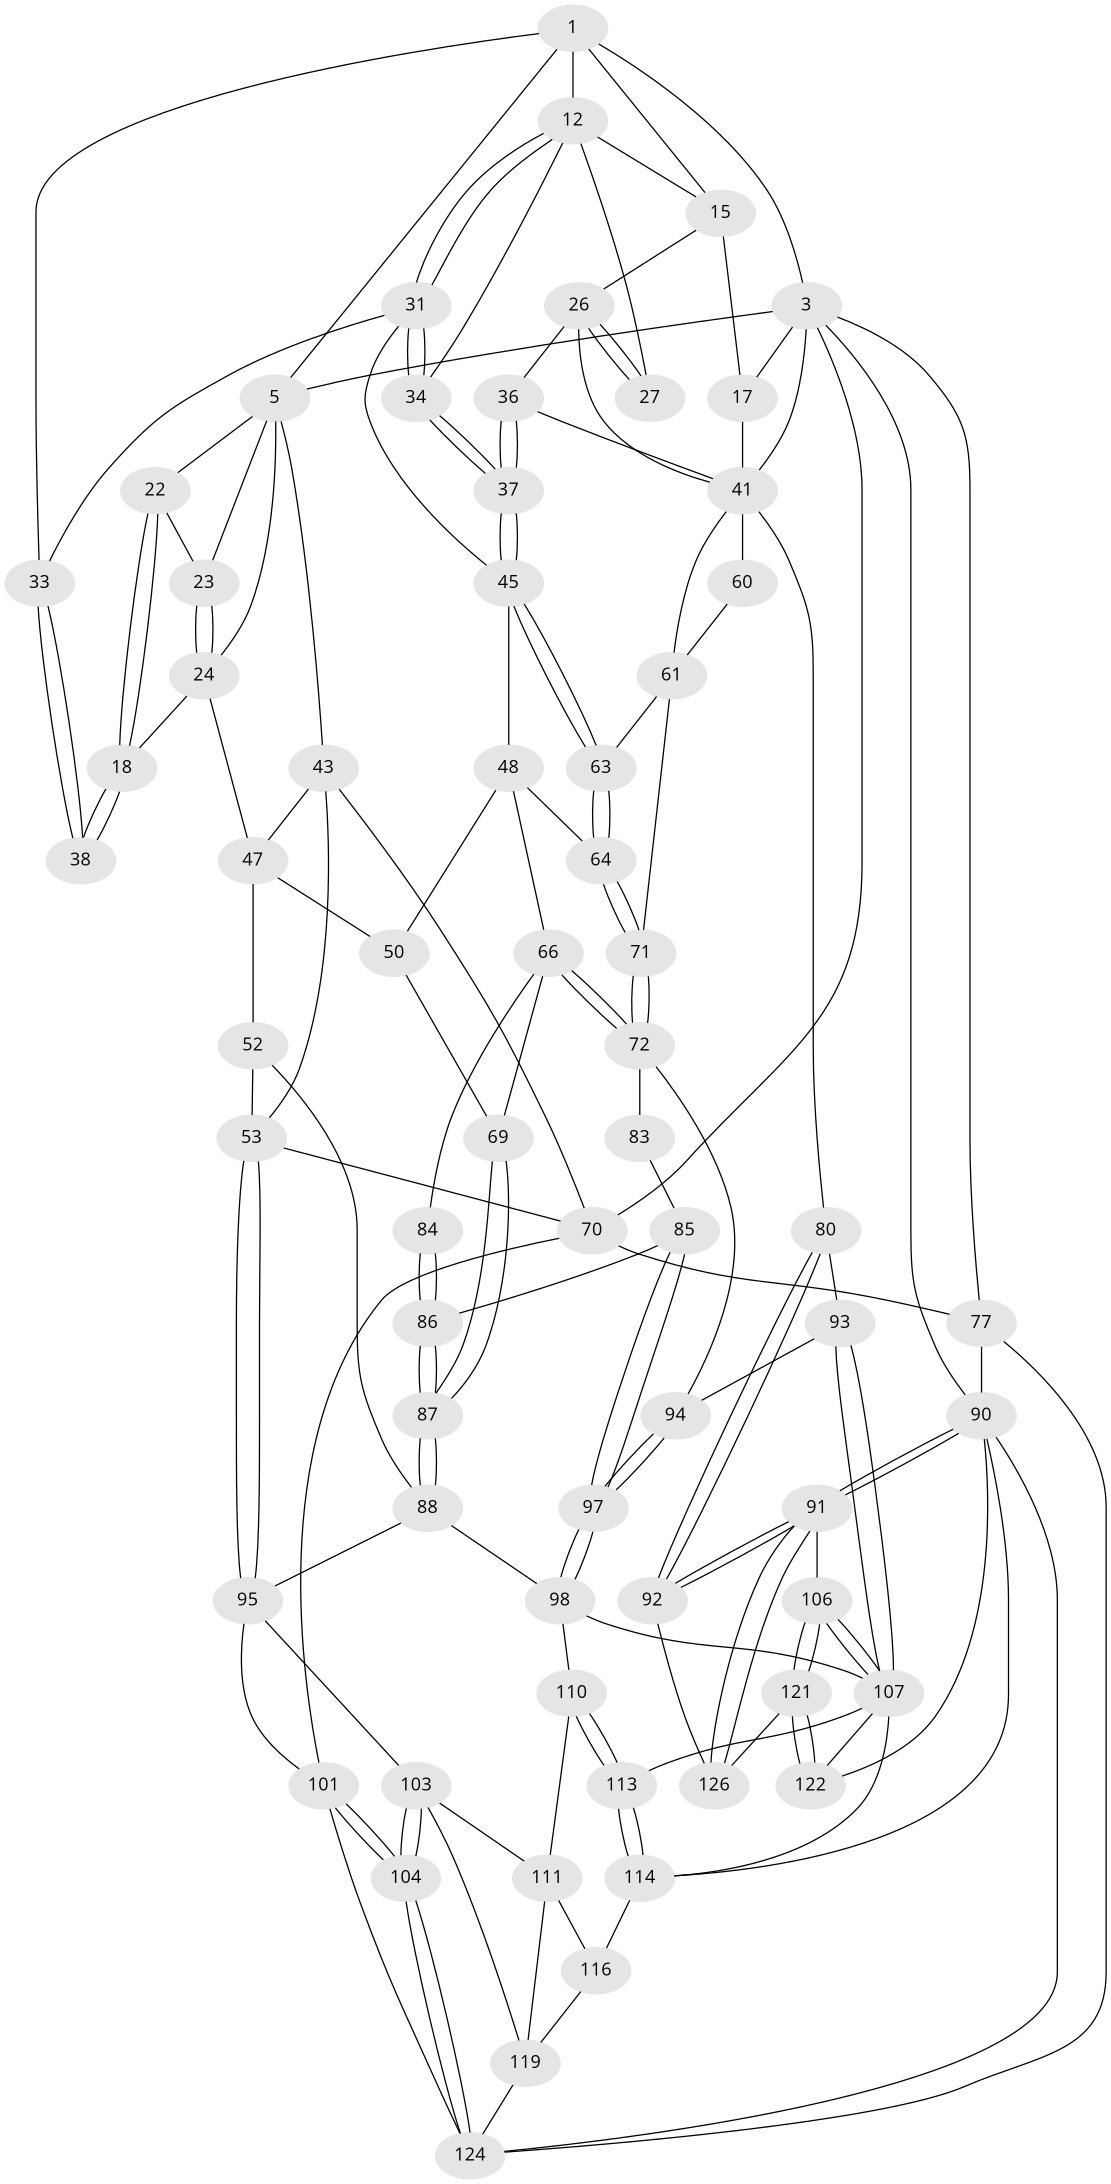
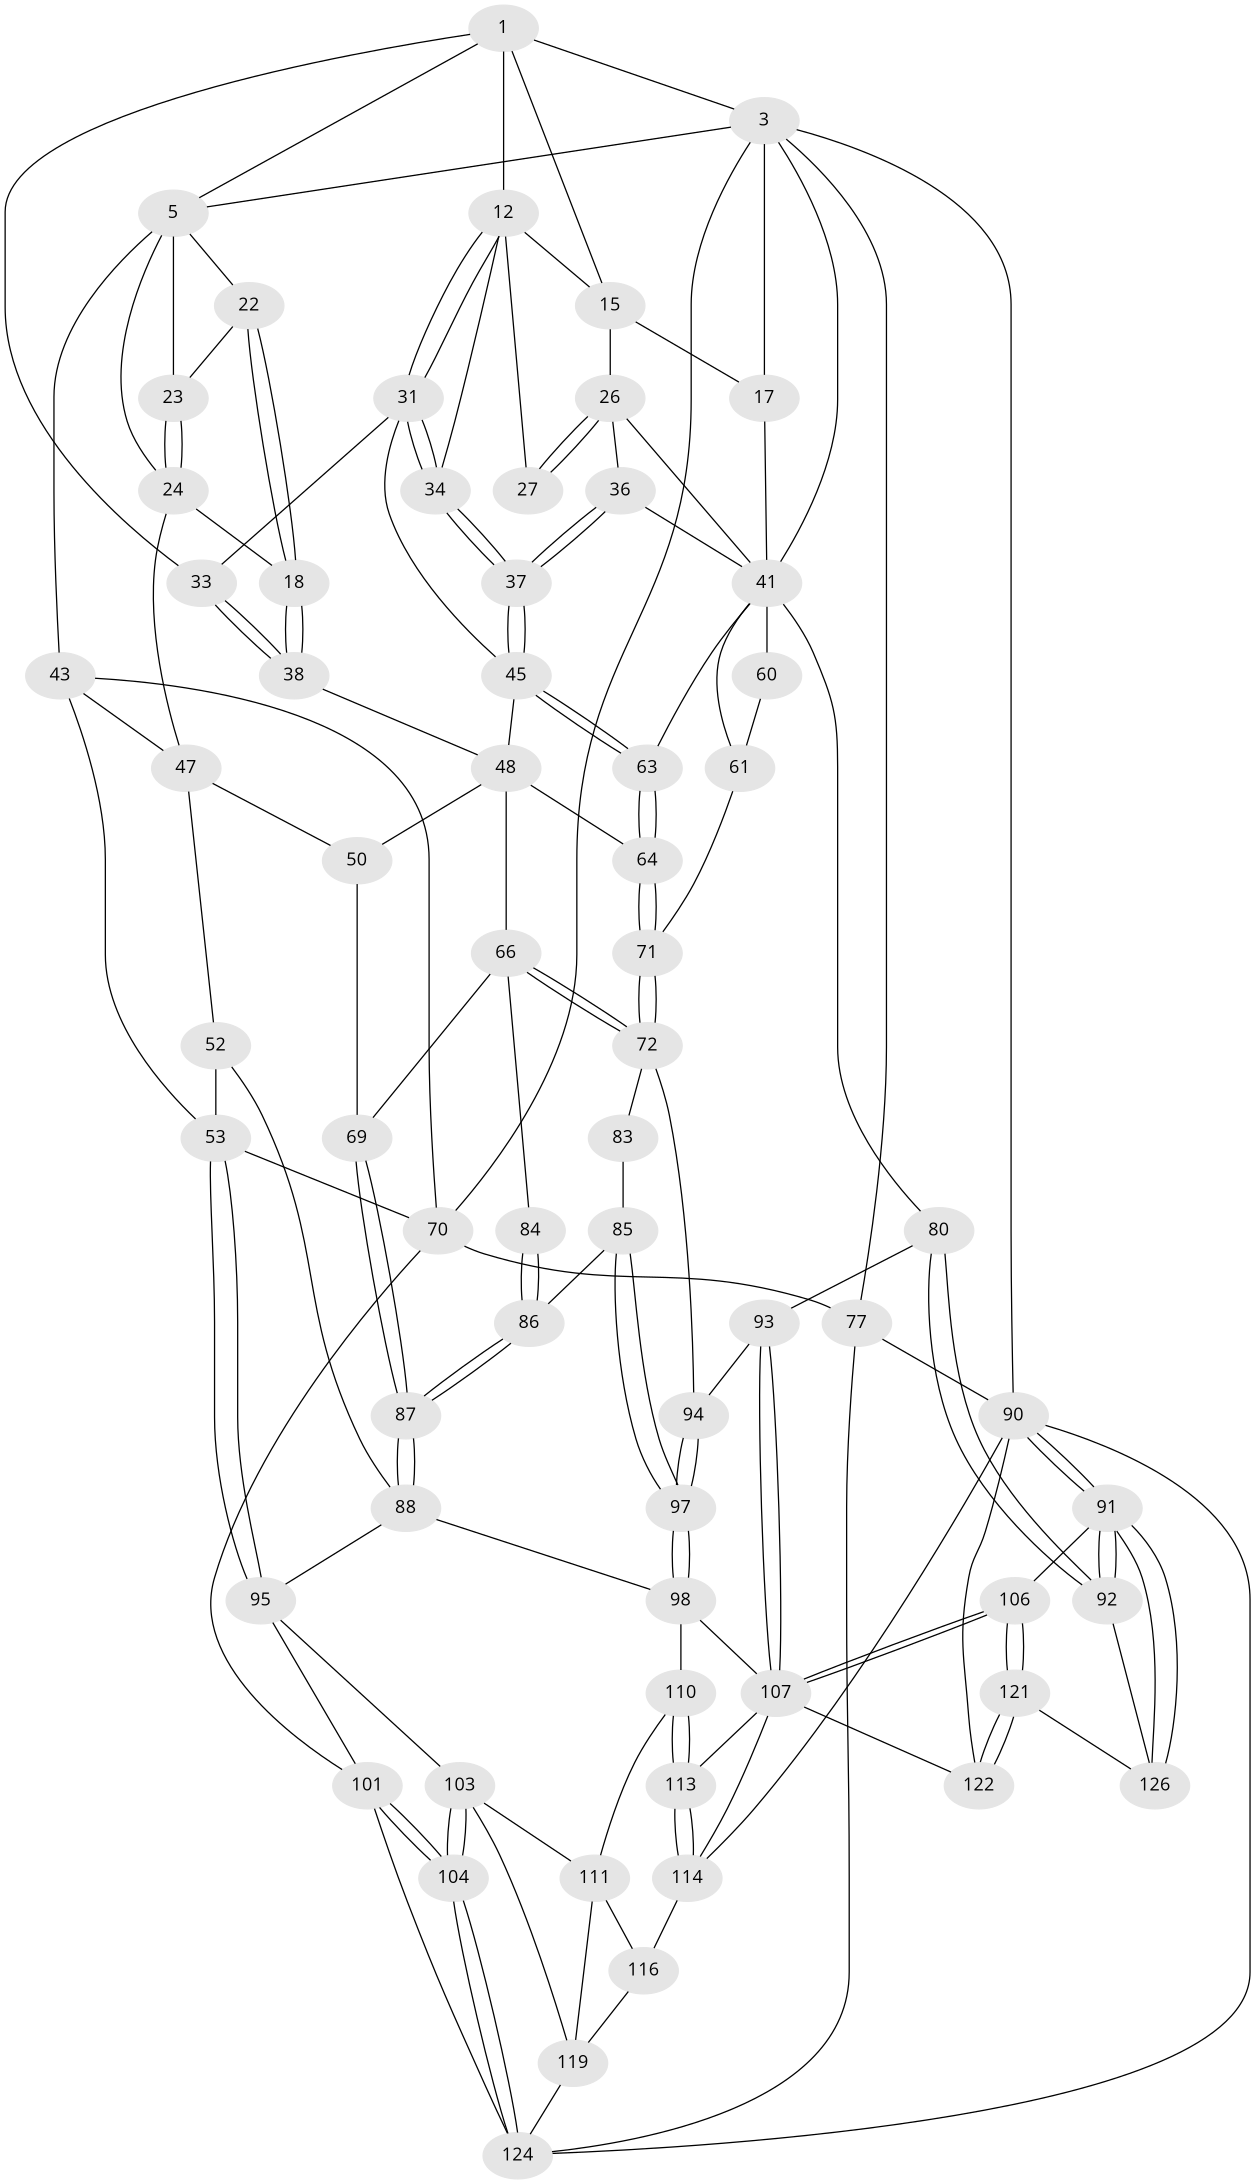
edge "38" -- "48": added
edge "61" -- "63": now "41" -- "63"
